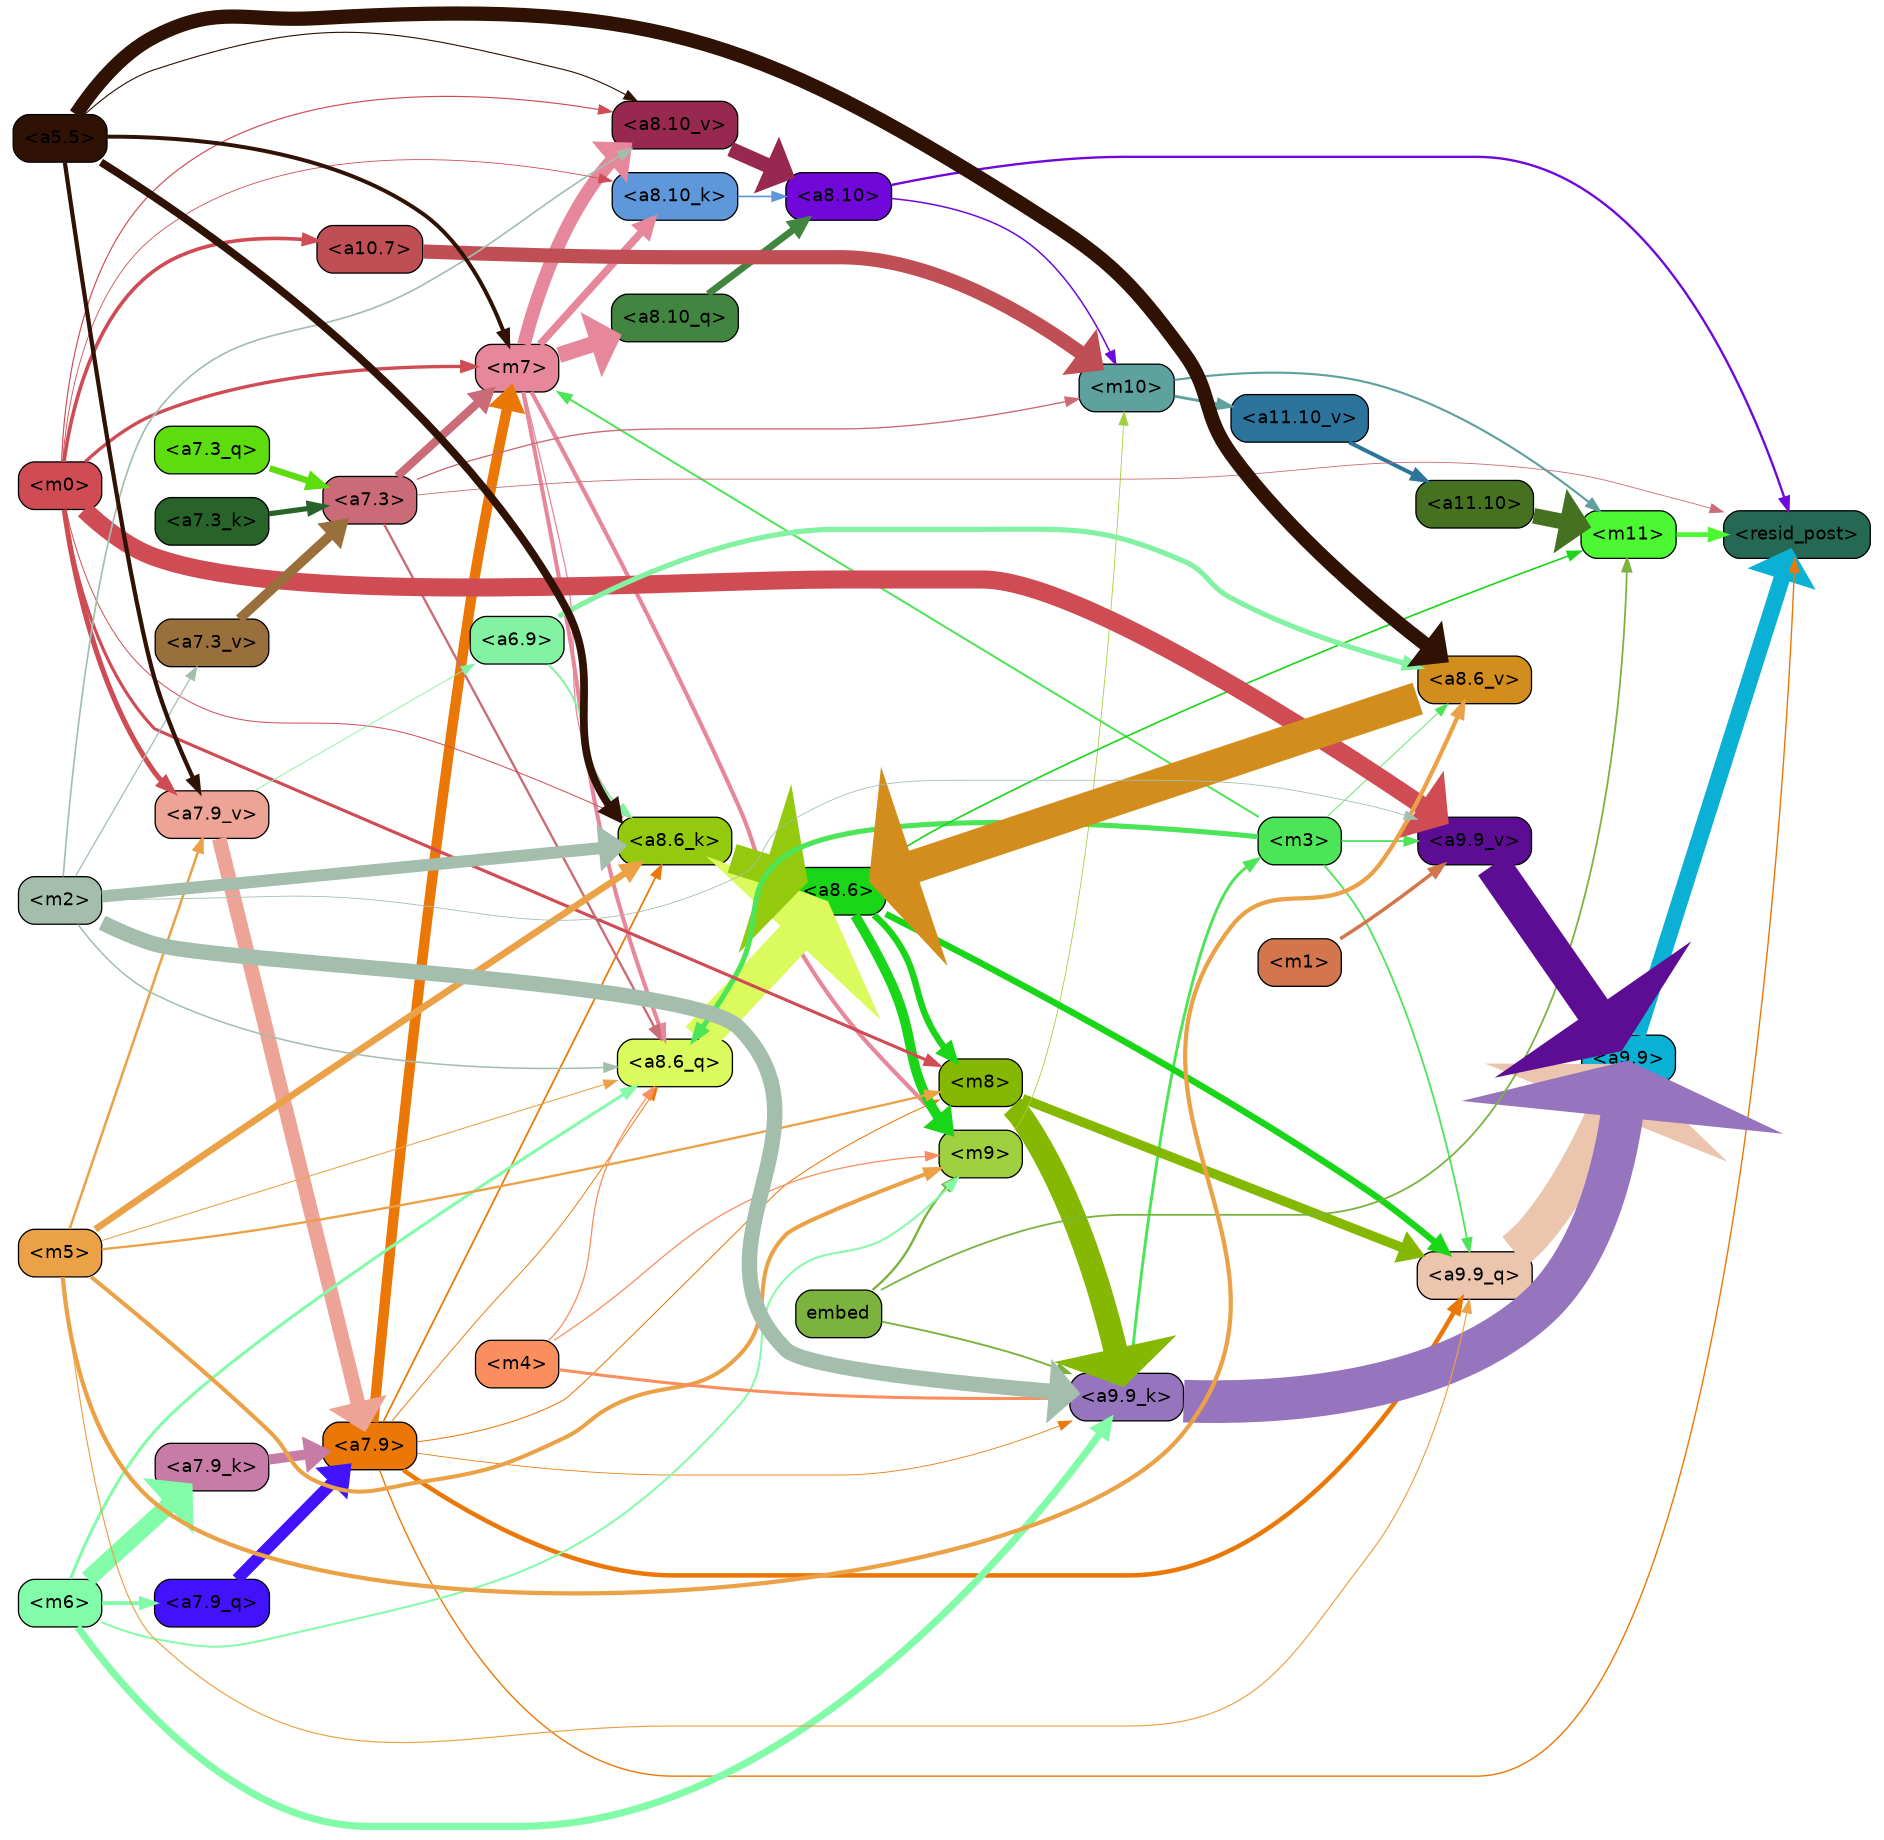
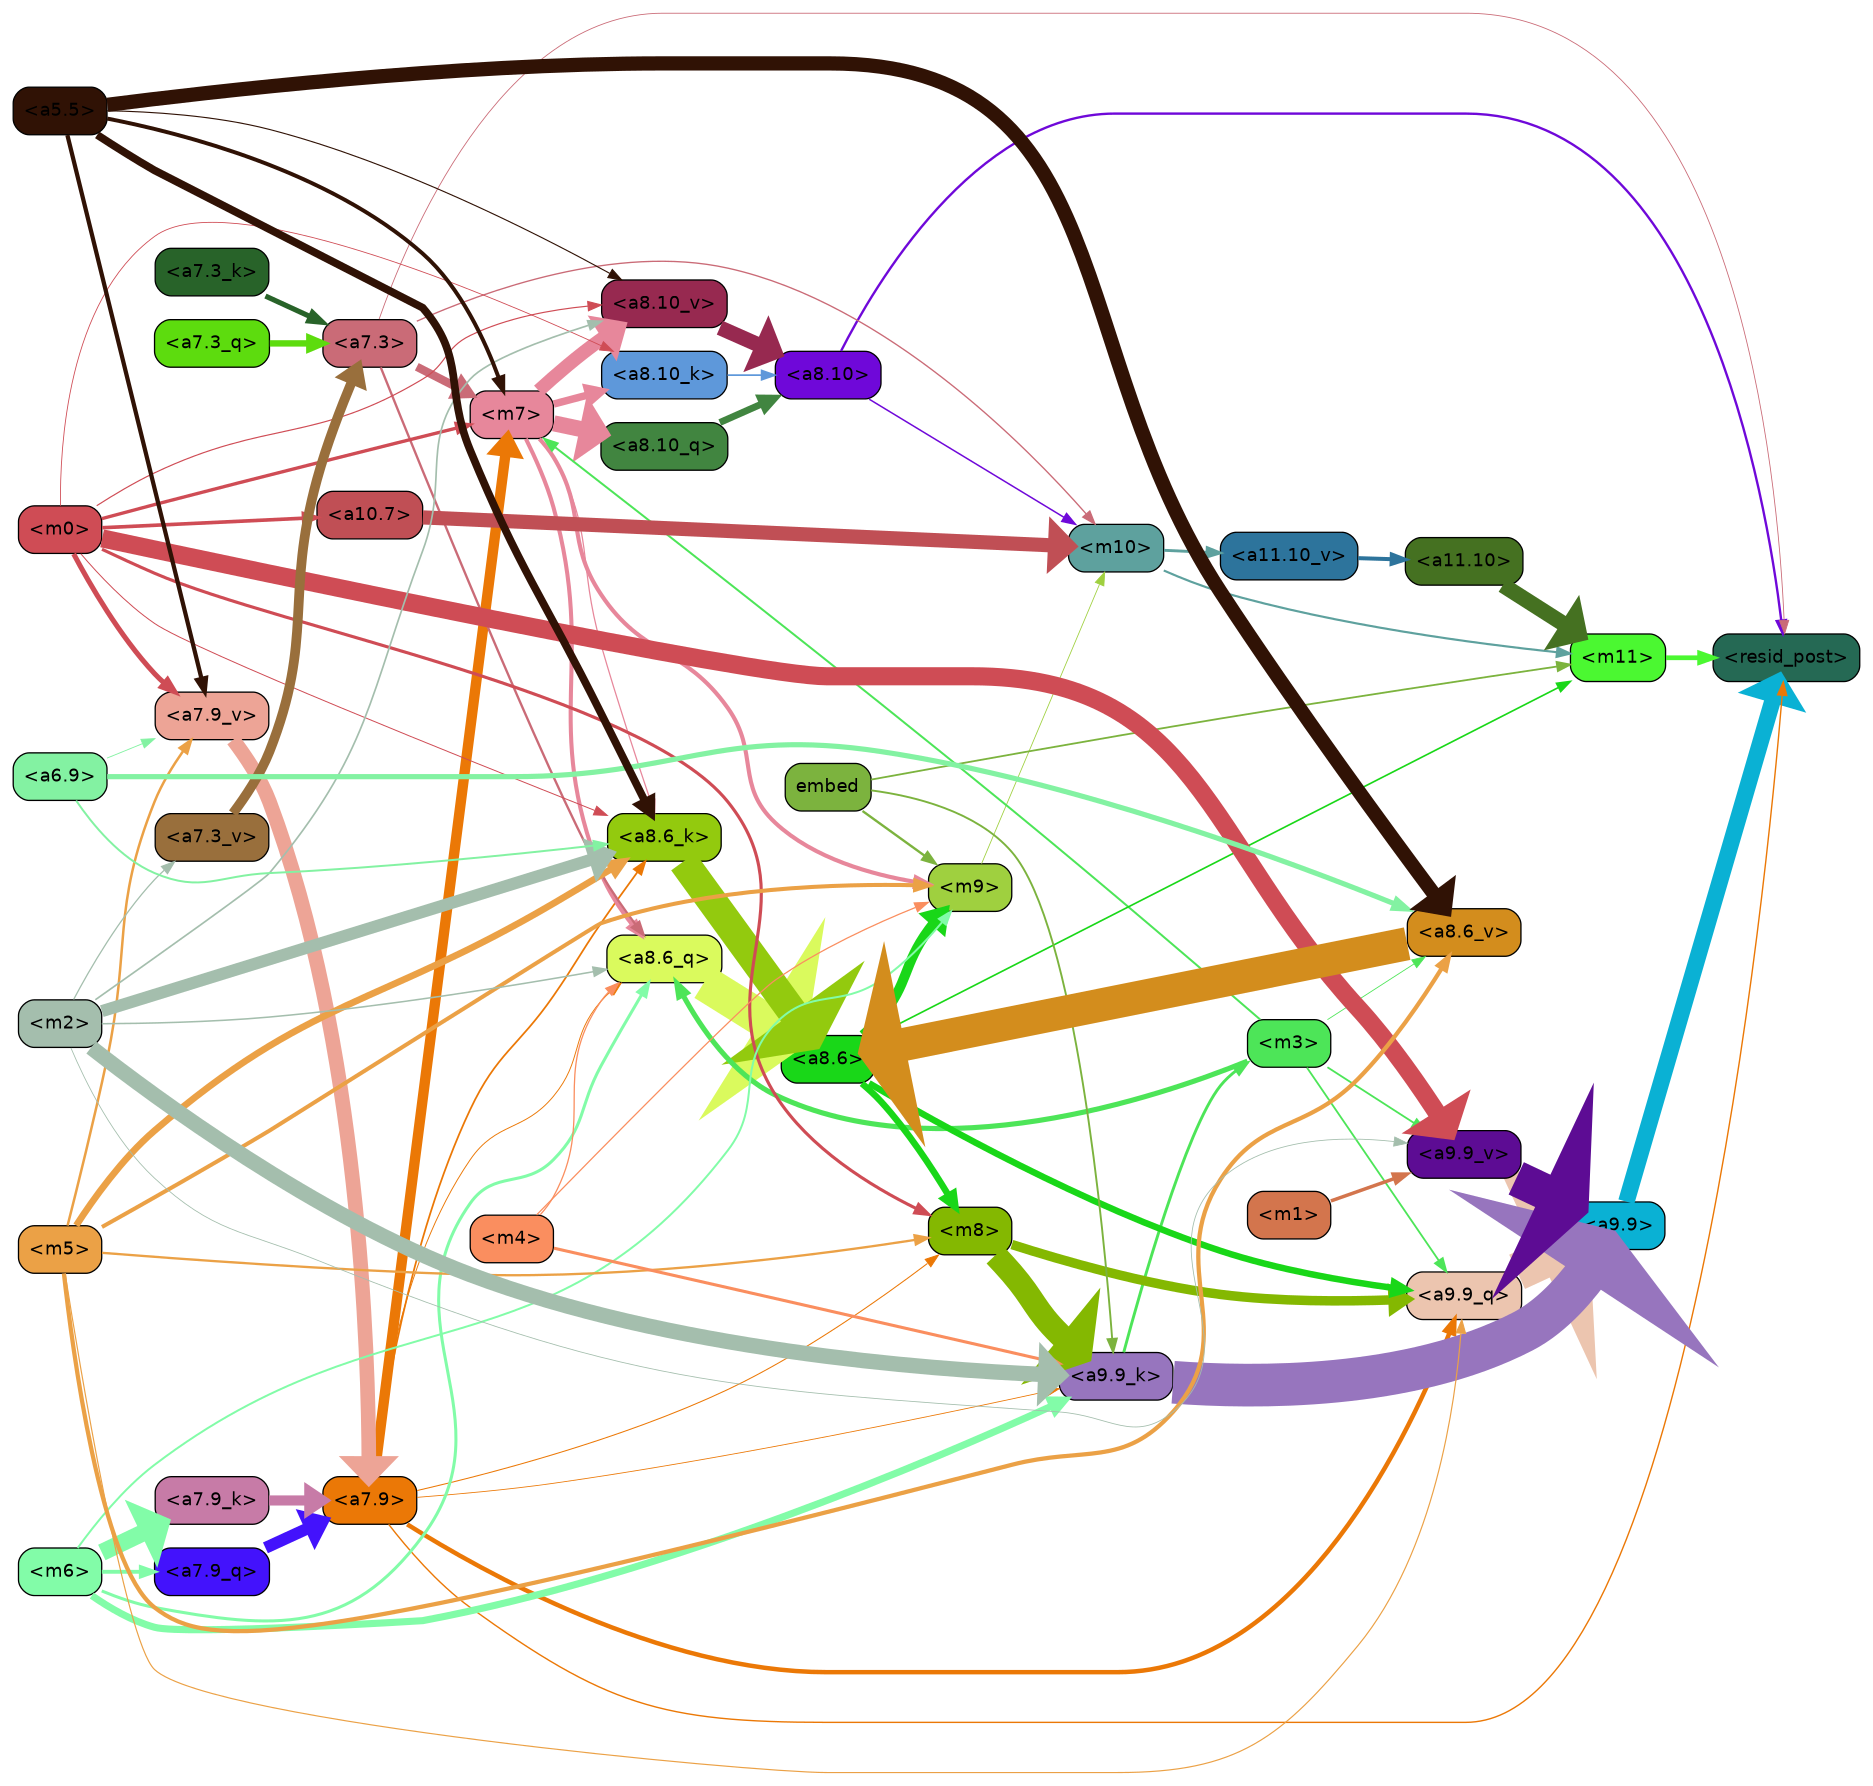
edge "<a7.9_v>" -> "<a6.9>": reversed
edge "<m5>" -> "<a8.6_q>": removed
